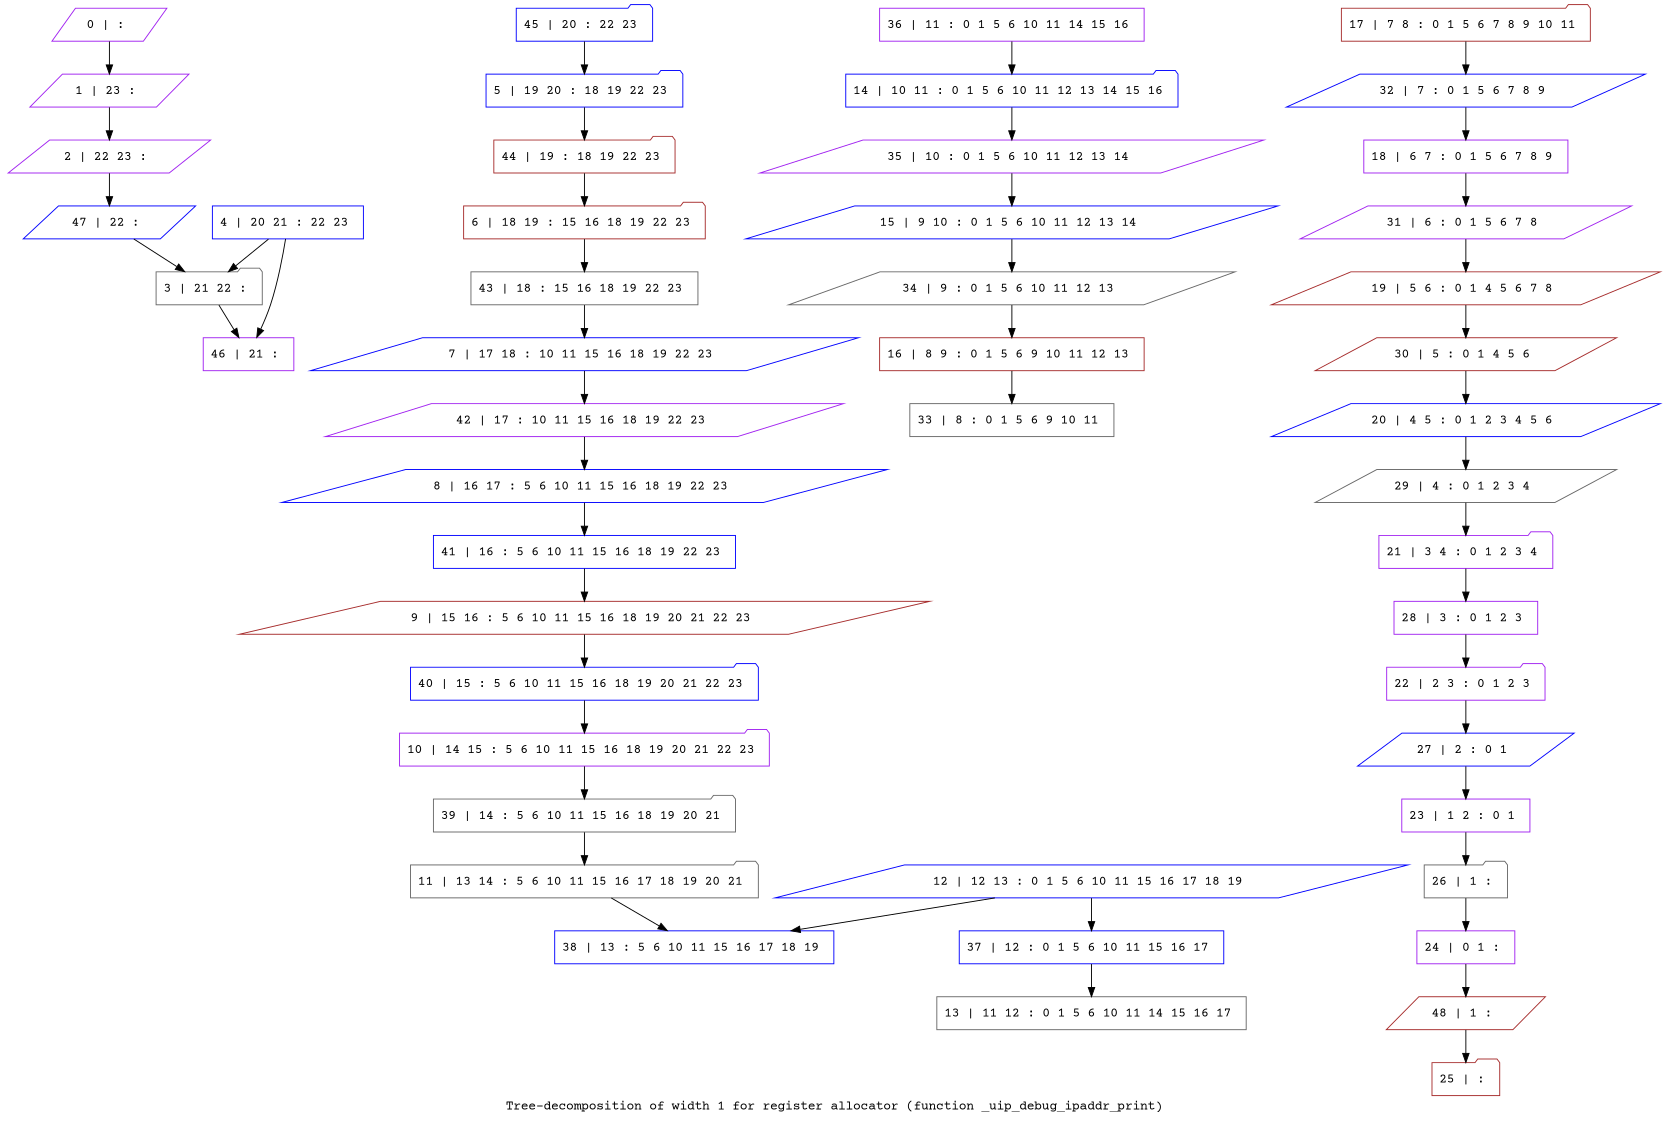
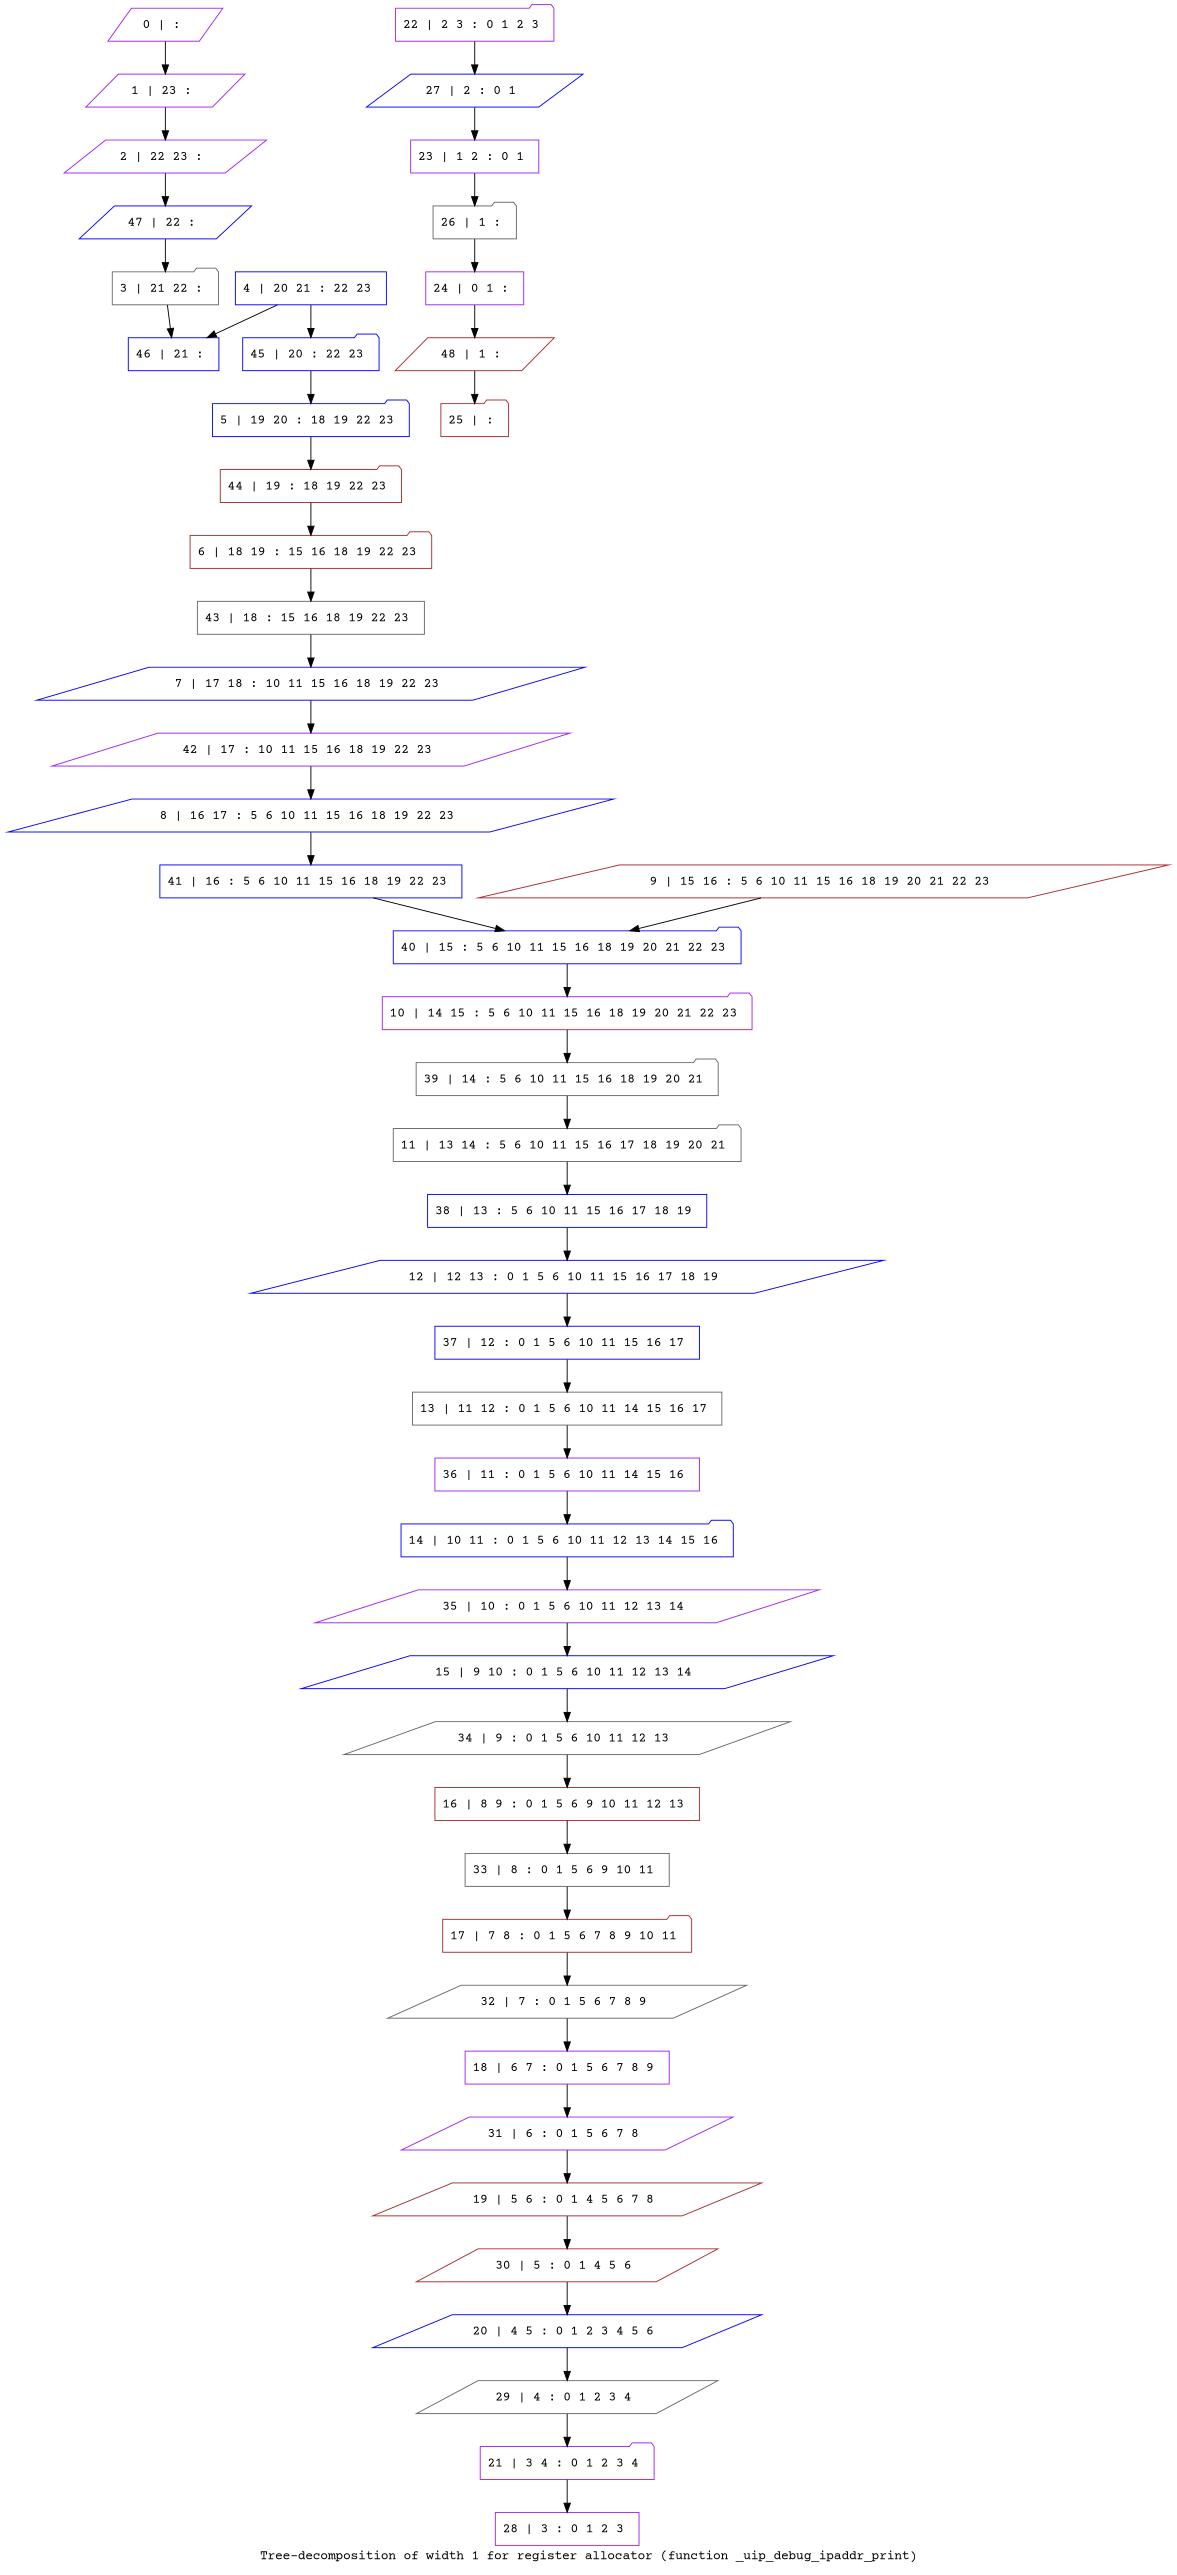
node "32 | 7 : 0 1 5 6 7 8 9": color blue -> gray40
edge "4 | 20 21 : 22 23" -> "3 | 21 22 :": now "4 | 20 21 : 22 23" -> "45 | 20 : 22 23"
node "46 | 21 :": color purple -> blue
edge "41 | 16 : 5 6 10 11 15 16 18 19 22 23" -> "9 | 15 16 : 5 6 10 11 15 16 18 19 20 21 22 23": now "41 | 16 : 5 6 10 11 15 16 18 19 22 23" -> "40 | 15 : 5 6 10 11 15 16 18 19 20 21 22 23"
edge "28 | 3 : 0 1 2 3" -> "22 | 2 3 : 0 1 2 3": removed
edge "12 | 12 13 : 0 1 5 6 10 11 15 16 17 18 19" -> "38 | 13 : 5 6 10 11 15 16 17 18 19": reversed
edge "13 | 11 12 : 0 1 5 6 10 11 14 15 16 17" -> "36 | 11 : 0 1 5 6 10 11 14 15 16": added
edge "33 | 8 : 0 1 5 6 9 10 11" -> "17 | 7 8 : 0 1 5 6 7 8 9 10 11": added
